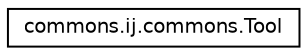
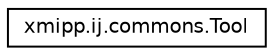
node "commons.ij.commons.Tool": label "commons.ij.commons.Tool" -> "xmipp.ij.commons.Tool"
